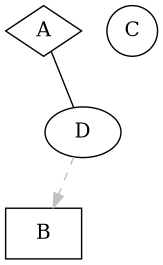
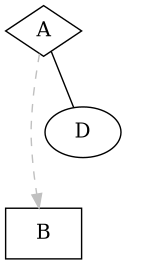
node "C": removed
edge "D" -> "B": now "A" -> "B"
